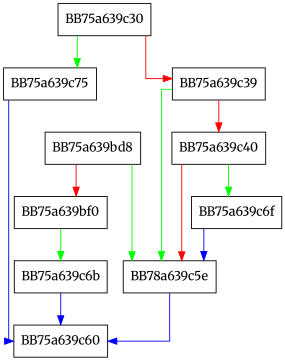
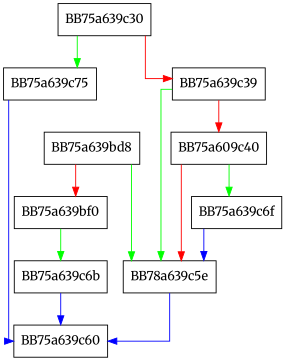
node "BB75a639c40": label "BB75a639c40" -> "BB75a609c40"
